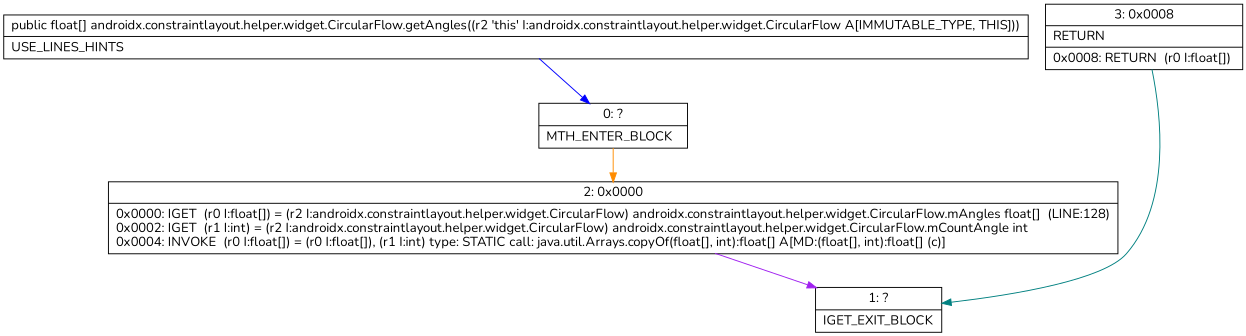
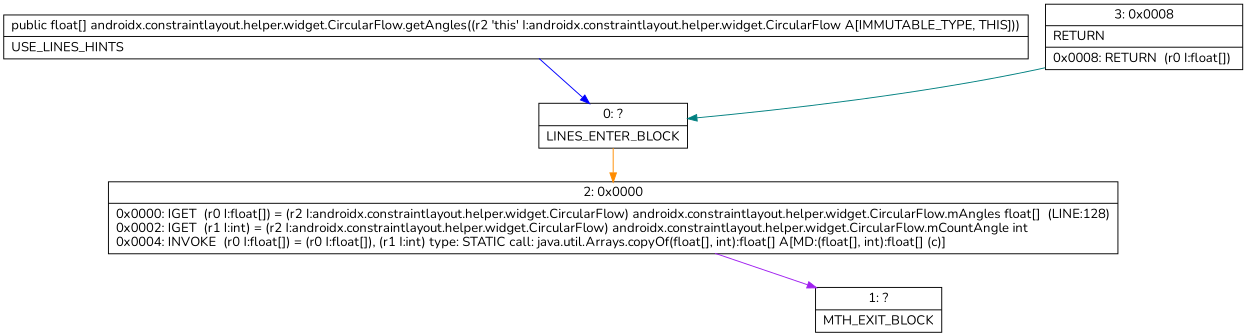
node "0: ?": text "MTH_ENTER_BLOCK" -> "LINES_ENTER_BLOCK"
edge "3: 0x0008" -> "1: ?": now "3: 0x0008" -> "0: ?"
node "1: ?": text "IGET_EXIT_BLOCK" -> "MTH_EXIT_BLOCK"
